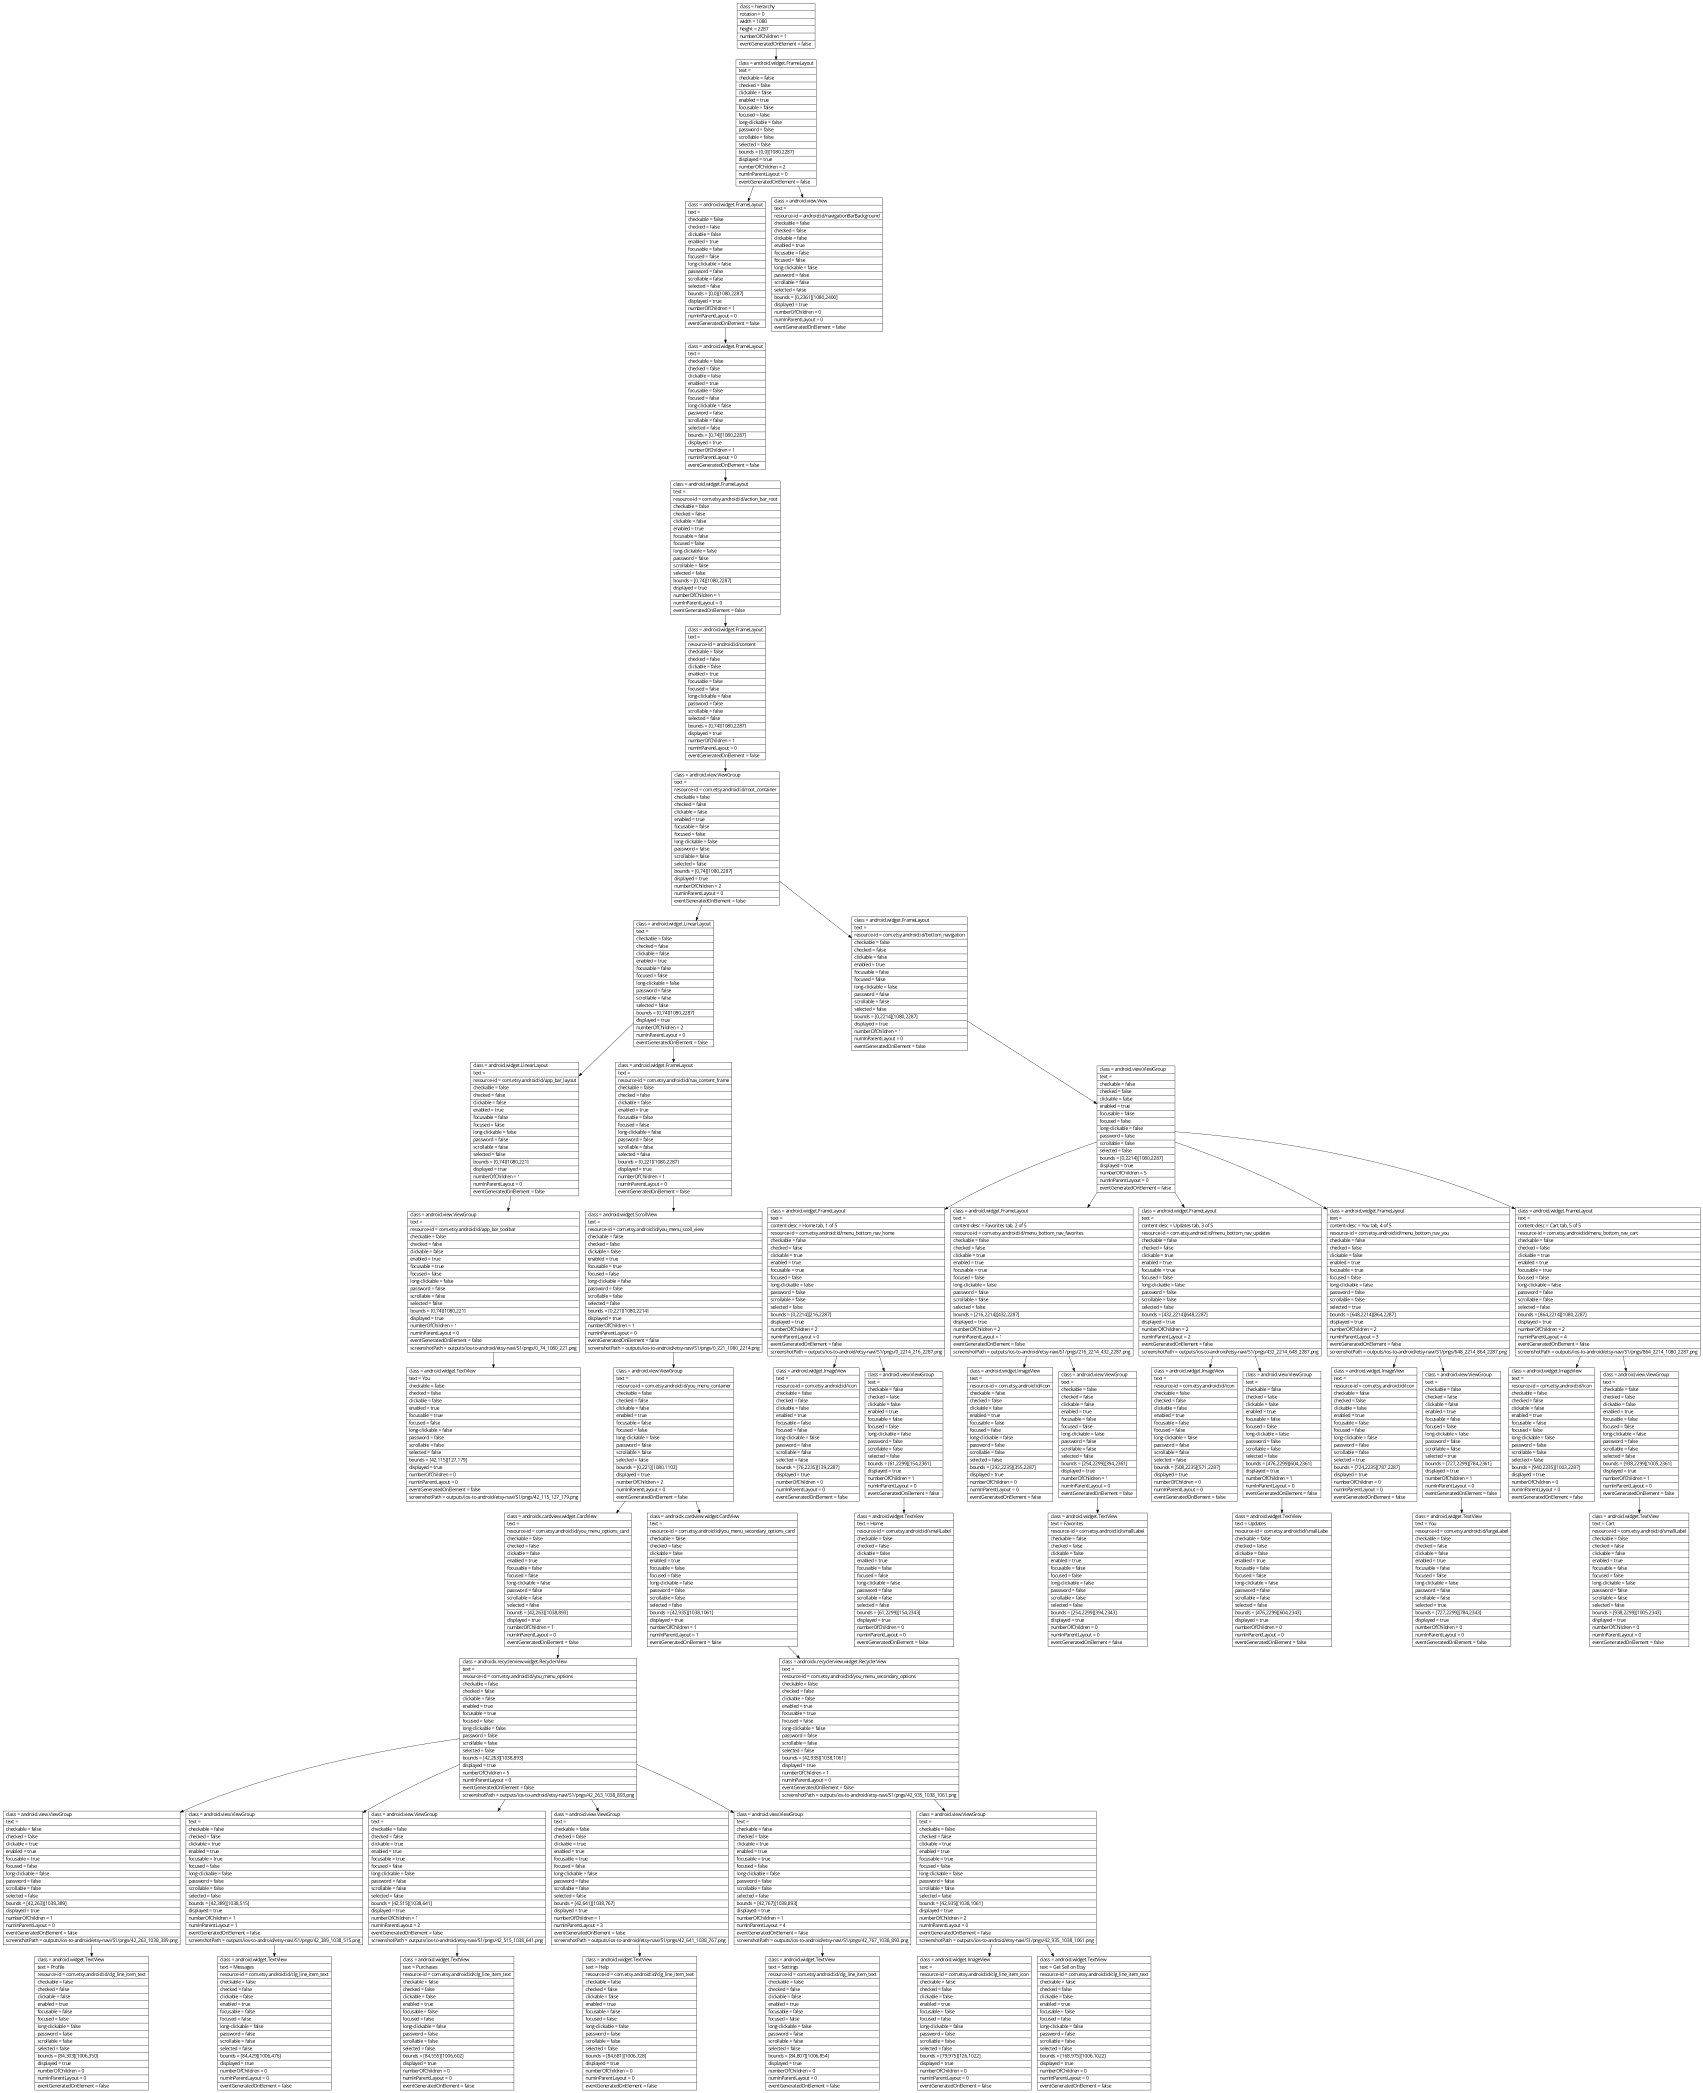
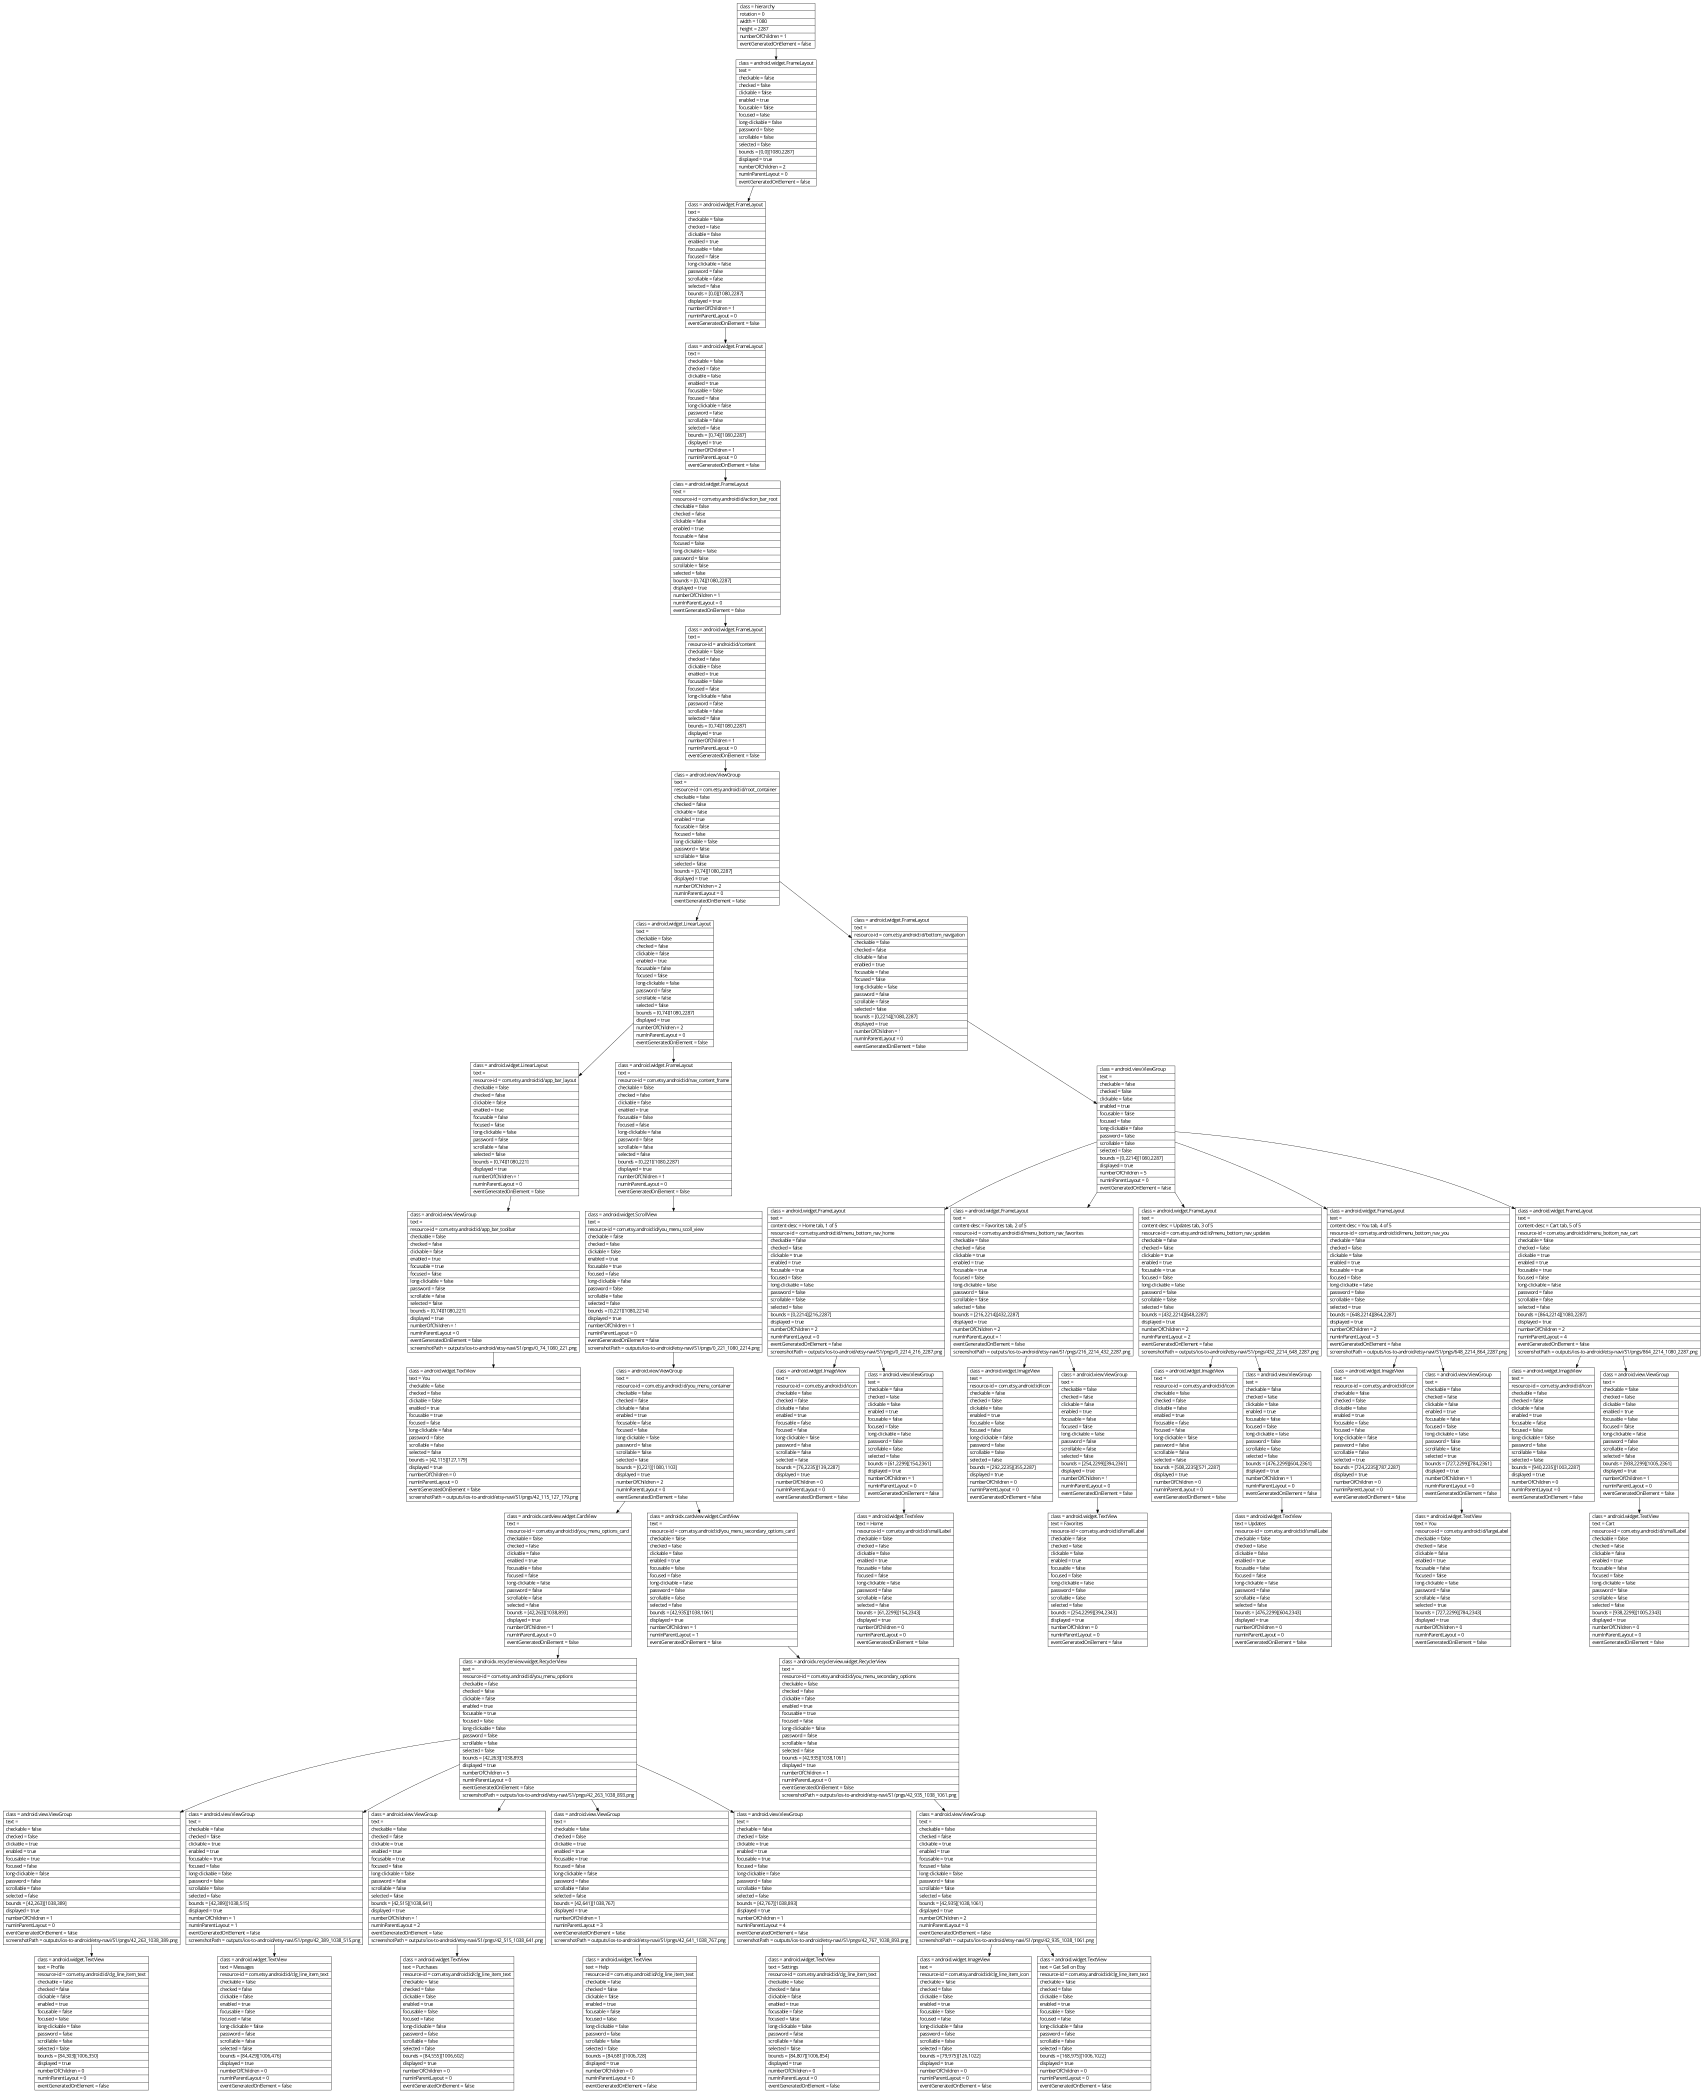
node "class = android.view.View": removed
